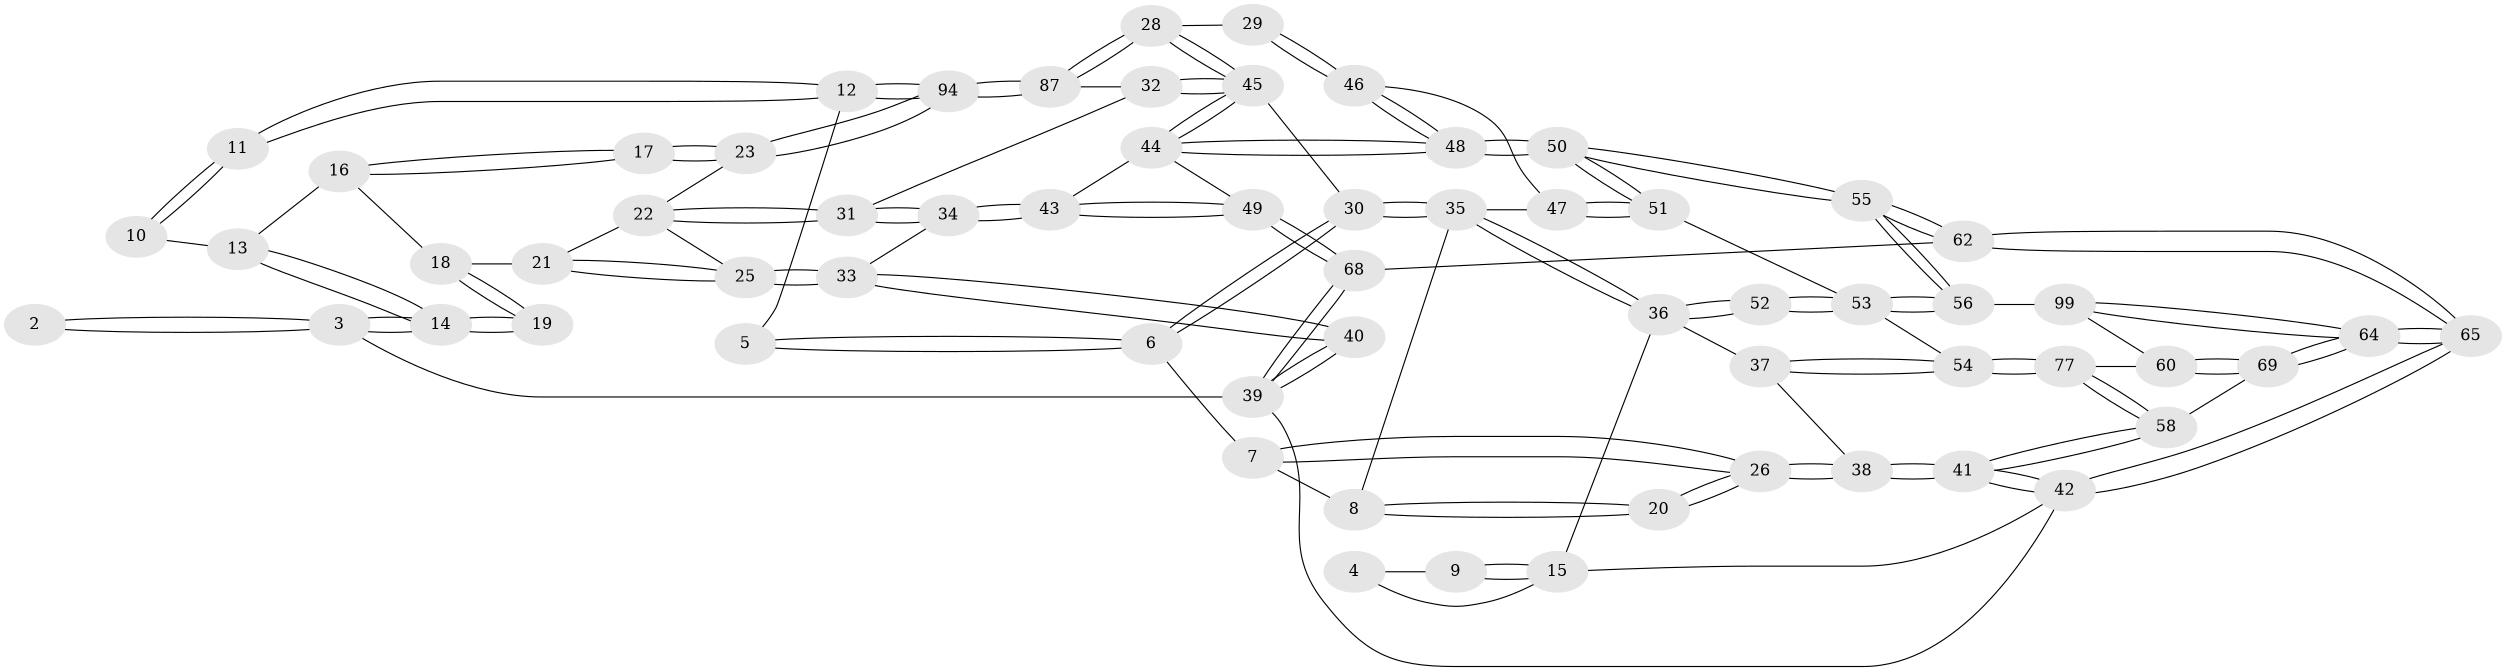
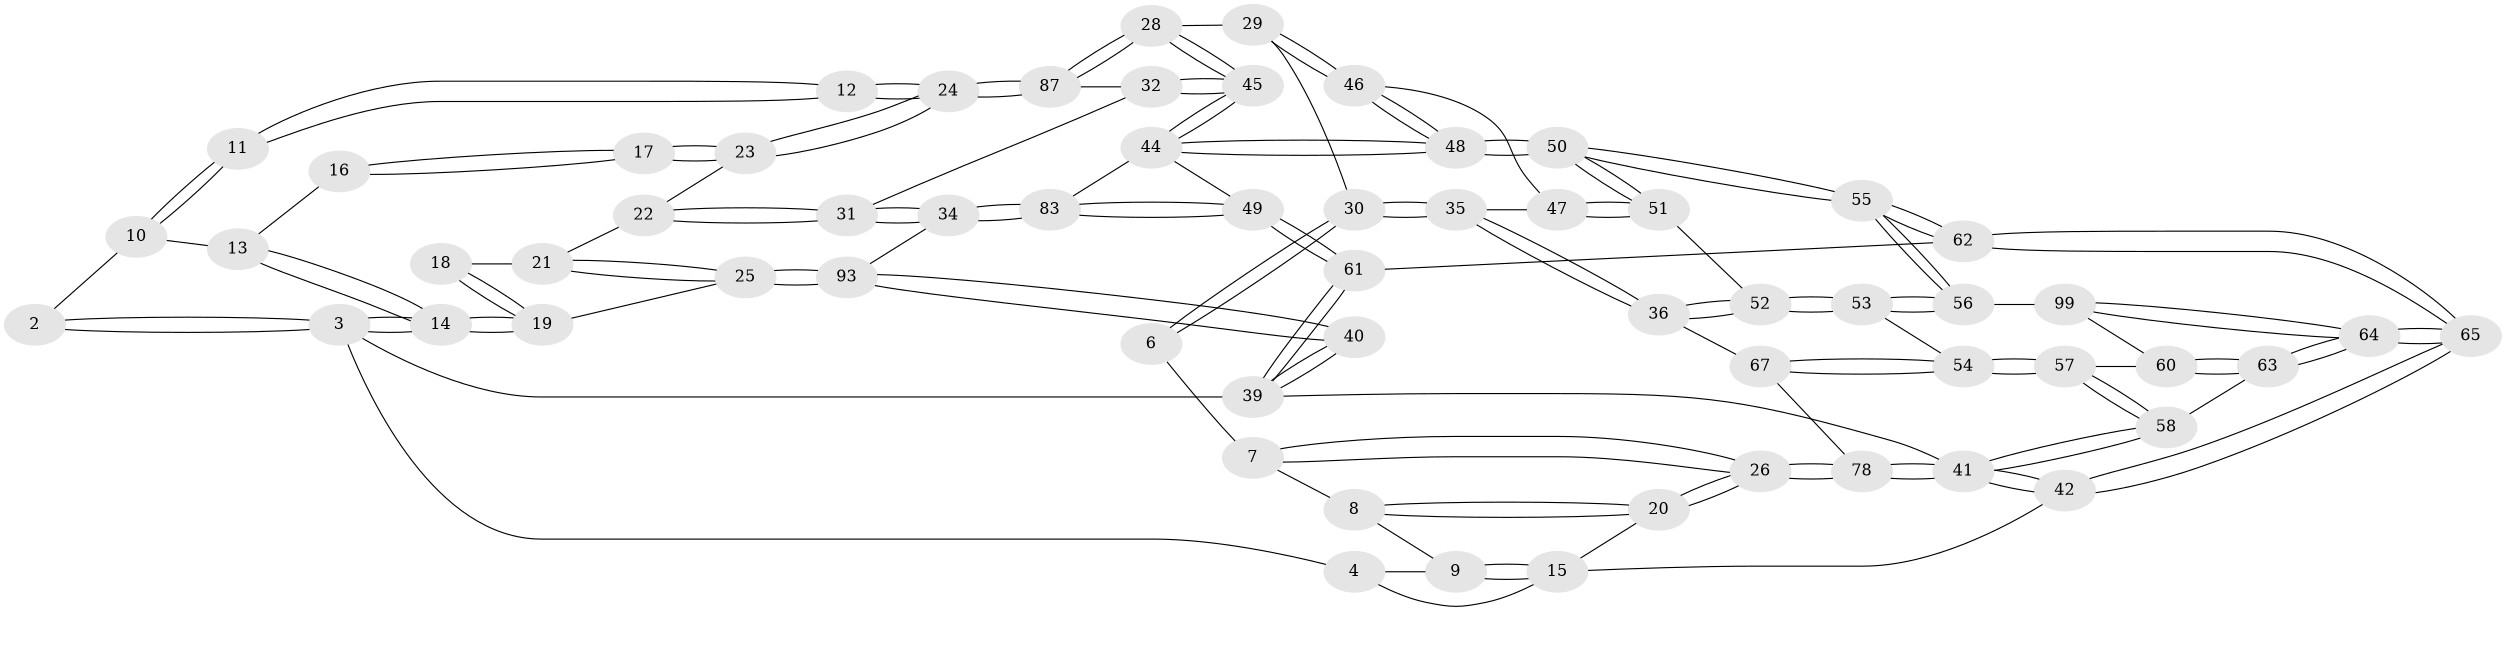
node "94": label "94" -> "24"
edge "45" -- "30": now "29" -- "30"
node "43": label "43" -> "83"
edge "16" -- "18": removed
edge "22" -- "25": now "19" -- "25"
edge "51" -- "53": now "51" -- "52"
node "68": label "68" -> "61"
node "33": label "33" -> "93"
edge "10" -- "2": added
node "5": removed
edge "35" -- "8": now "9" -- "8"
node "37": label "37" -> "67"
node "77": label "77" -> "57"
node "69": label "69" -> "63"
edge "36" -- "15": now "20" -- "15"
node "38": label "38" -> "78"
edge "3" -- "4": added
edge "39" -- "42": now "39" -- "41"
